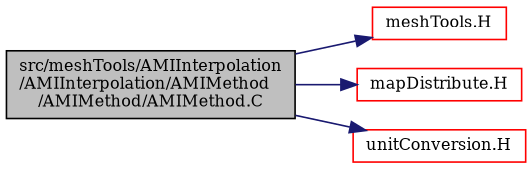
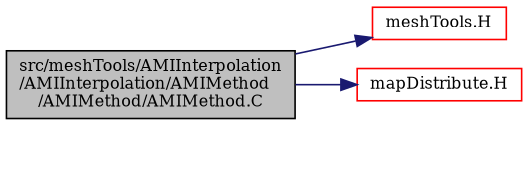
node "unitConversion.H": removed
